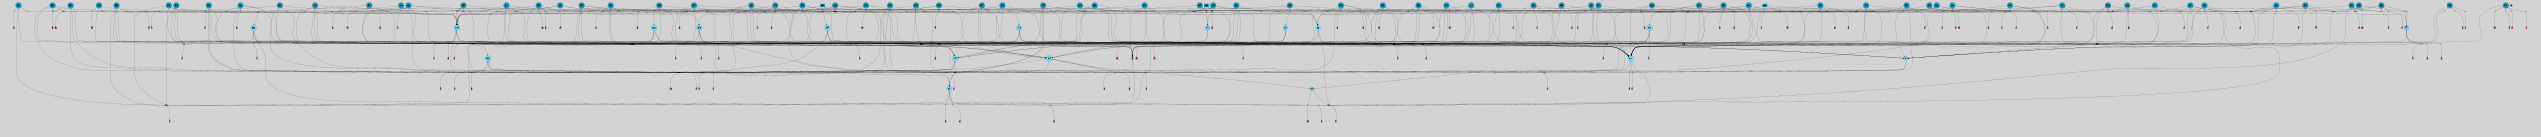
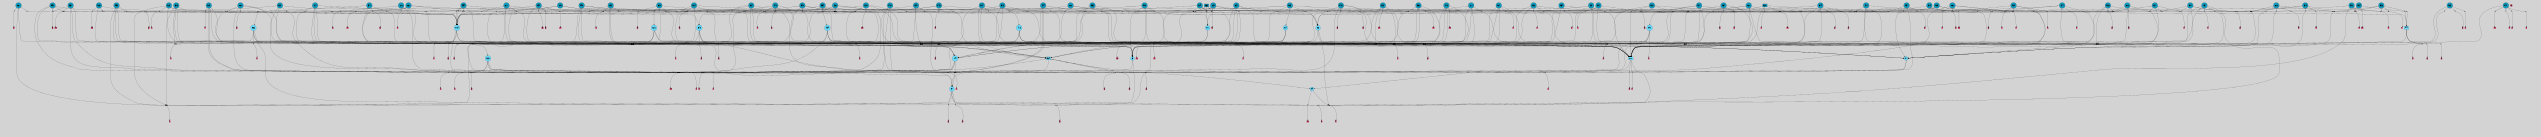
node "T539": shape box -> circle
node "T319": shape circle -> box
node "T111": shape circle -> box
